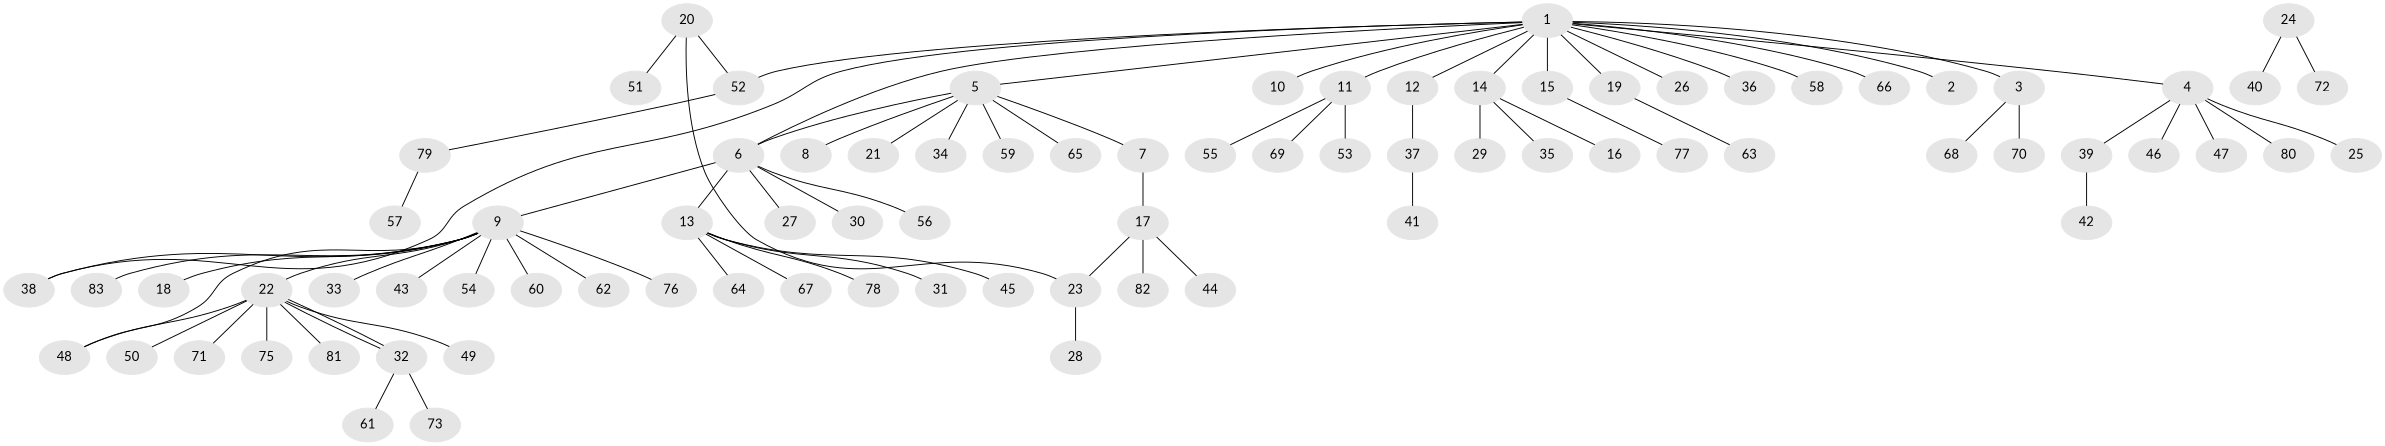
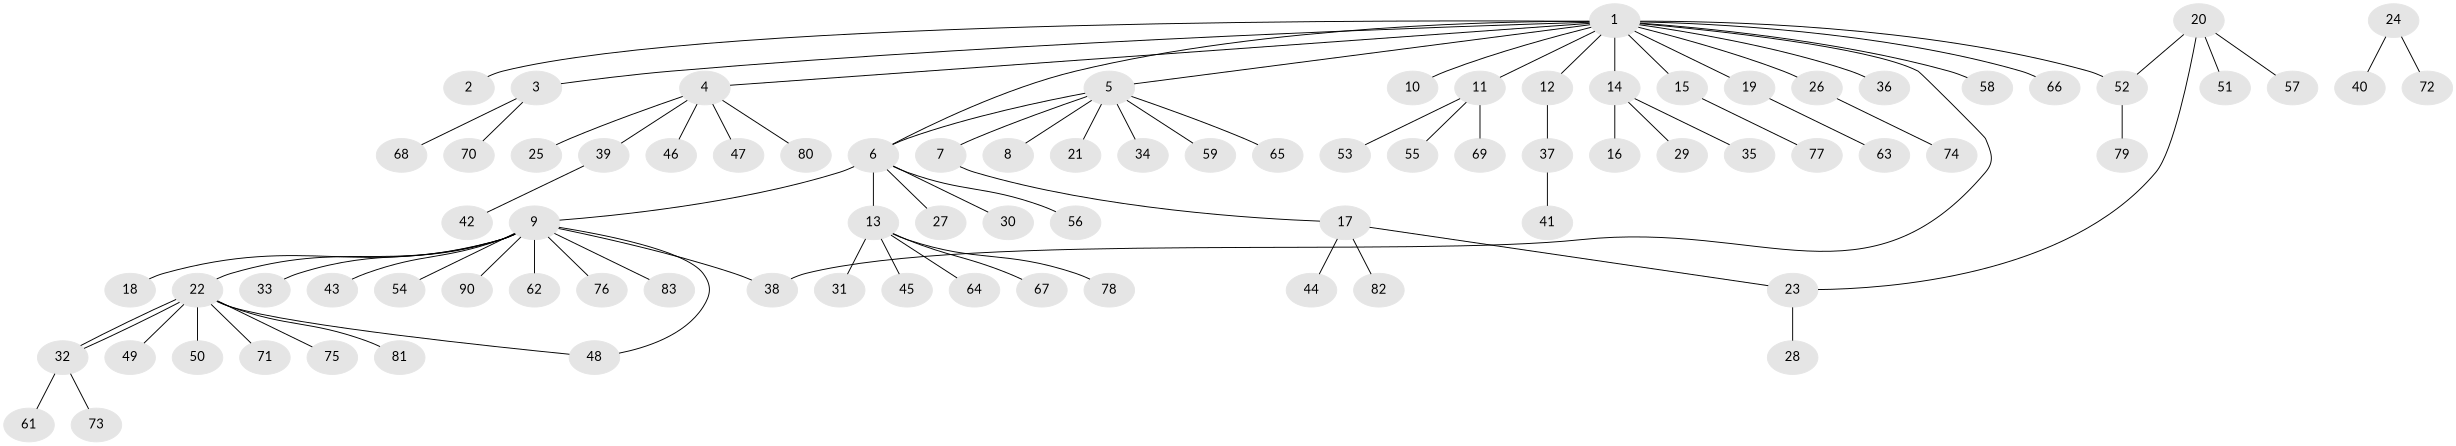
node "74": added
edge "79" -- "57": now "20" -- "57"
node "60": label "60" -> "90"
